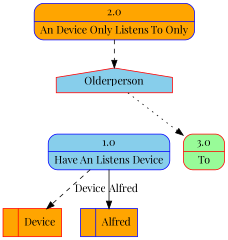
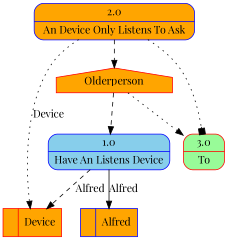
node "2.0": text "An Device Only Listens To Only" -> "An Device Only Listens To Ask"
edge "2.0" -> "3.0": added
node "Olderperson": fillcolor skyblue -> orange
edge "Olderperson" -> "1.0": added
edge "2.0" -> "Device": added, label "Device"
edge "1.0" -> "Device": label "Device" -> "Alfred"
